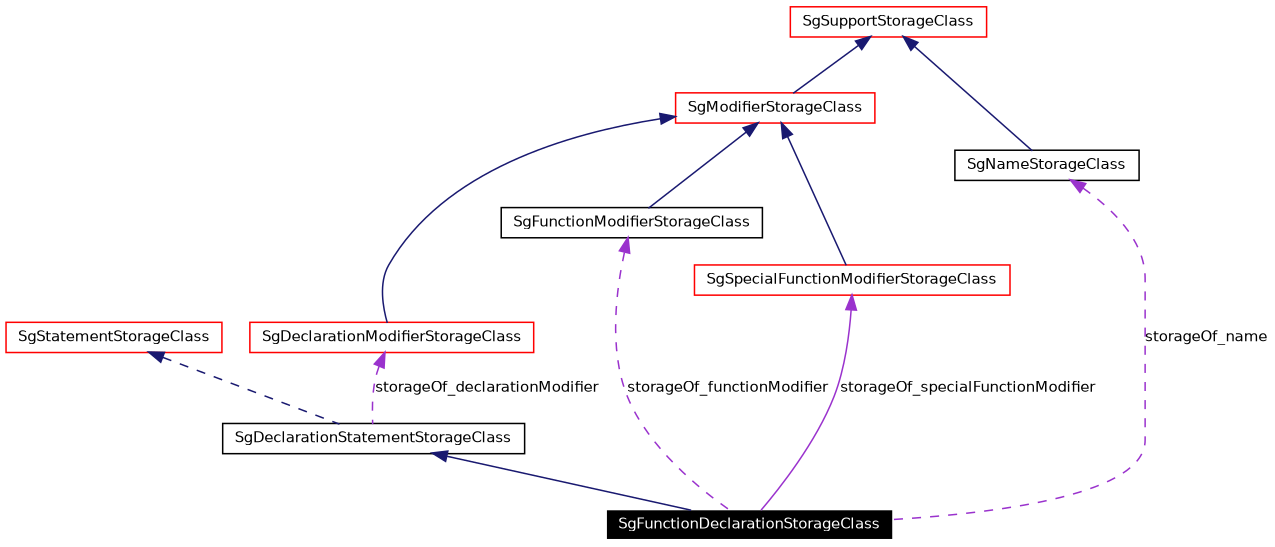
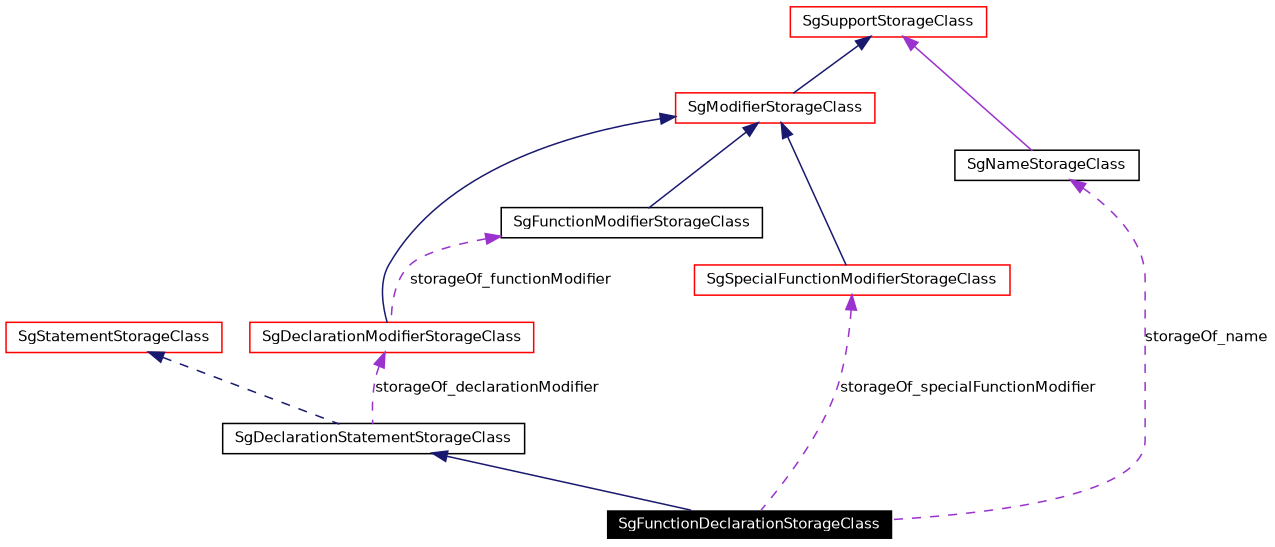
edge "SgNameStorageClass" -> "SgSupportStorageClass": color midnightblue -> darkorchid3
edge "SgFunctionDeclarationStorageClass" -> "SgFunctionModifierStorageClass": now "SgDeclarationModifierStorageClass" -> "SgFunctionModifierStorageClass"
edge "SgFunctionDeclarationStorageClass" -> "SgSpecialFunctionModifierStorageClass": style solid -> dashed
